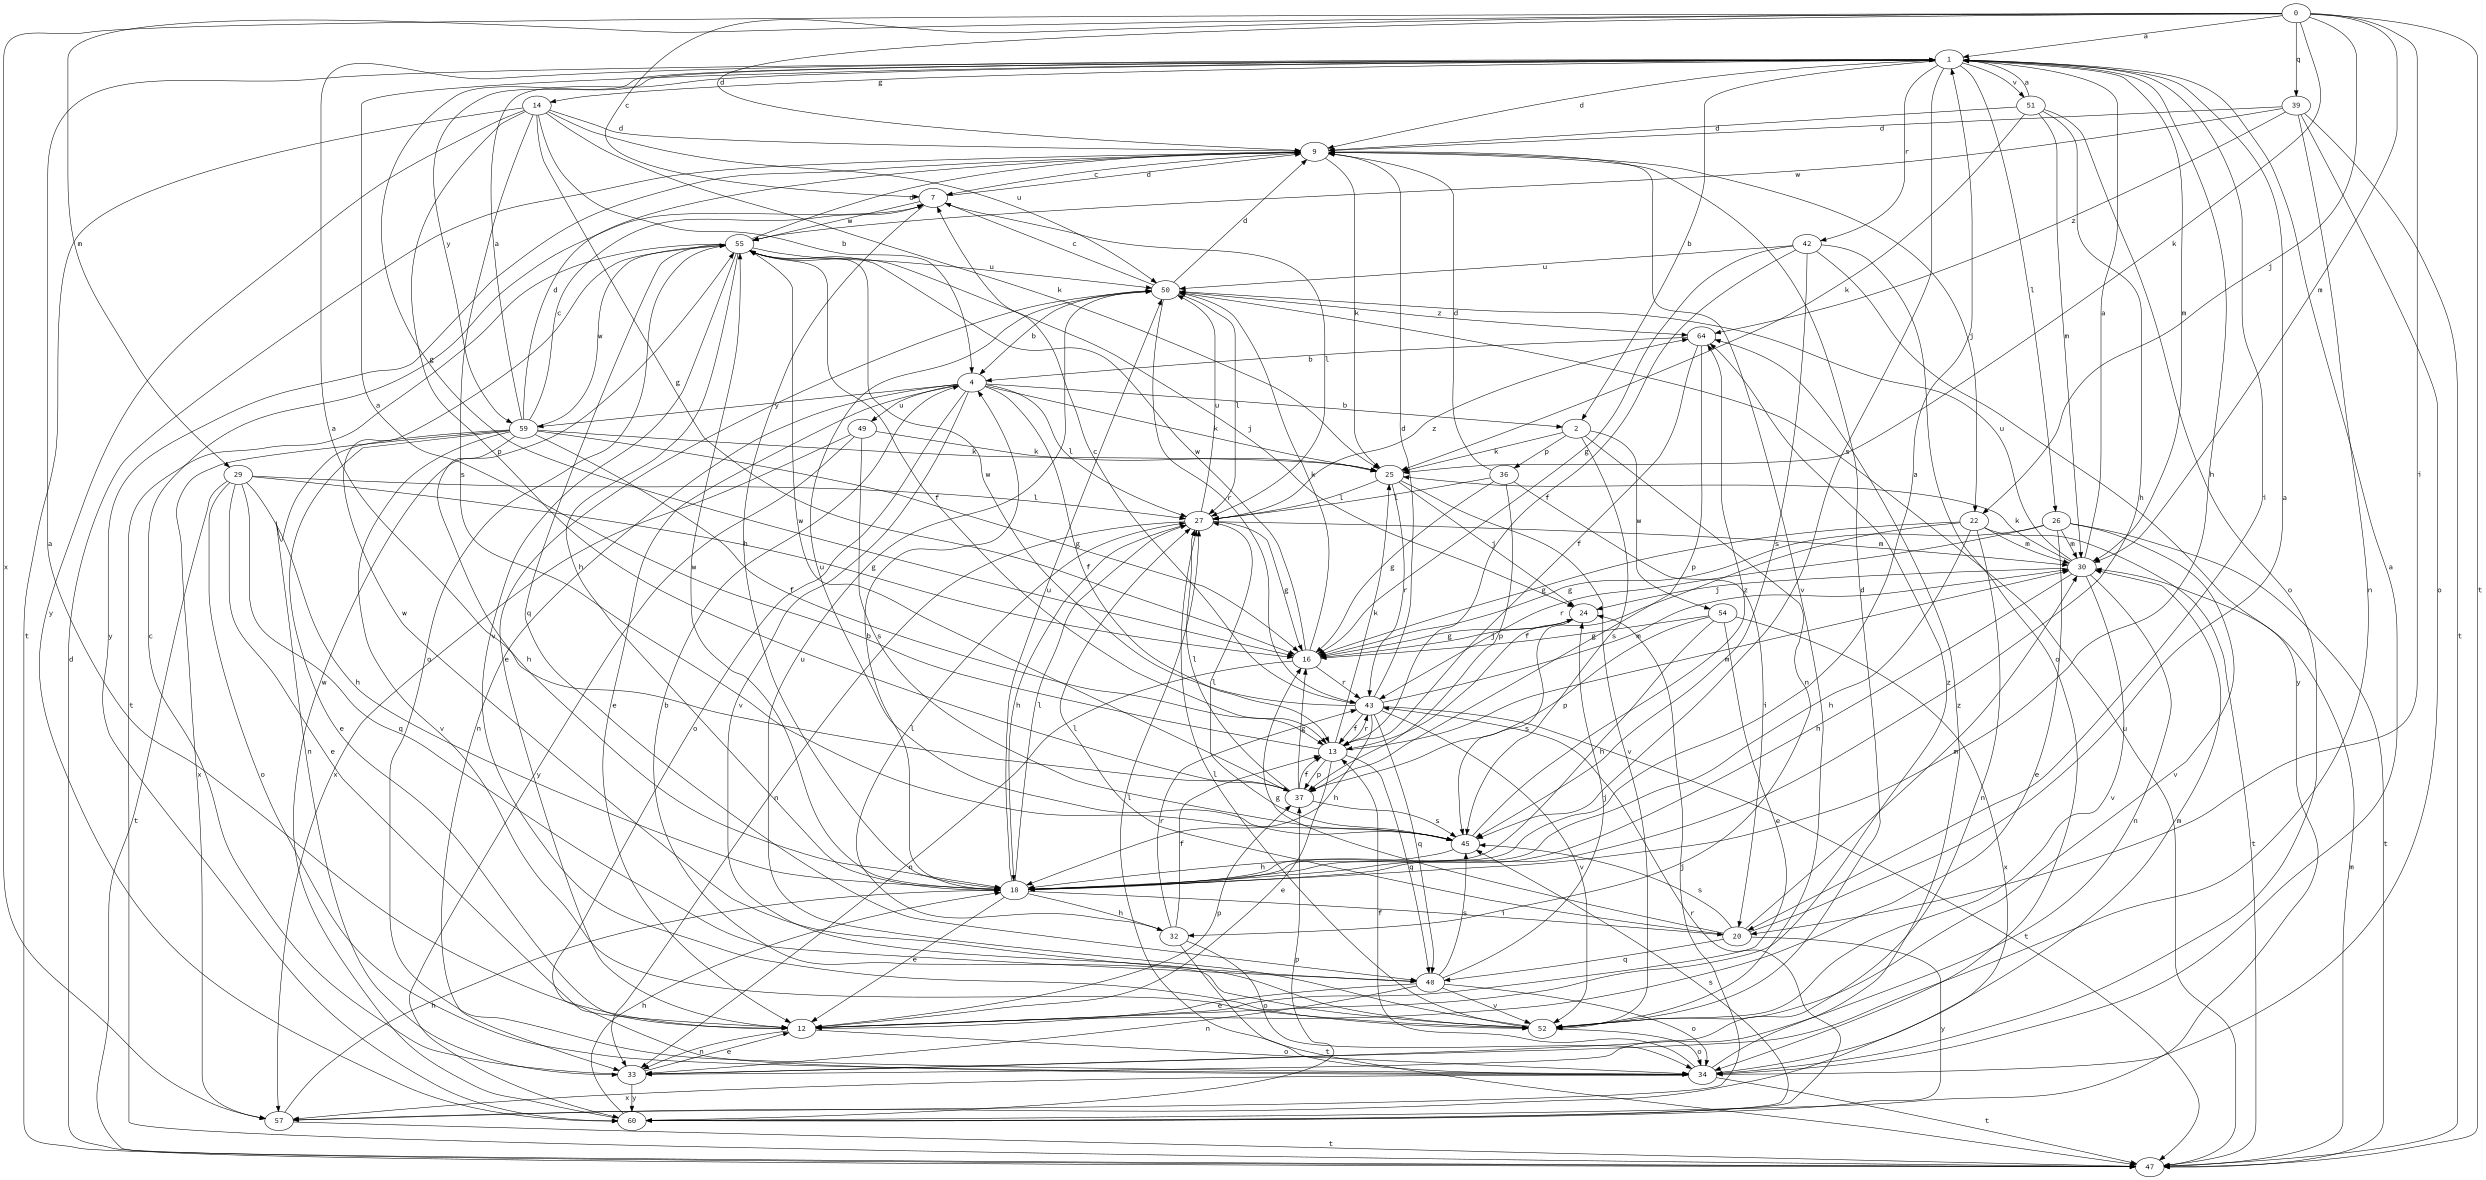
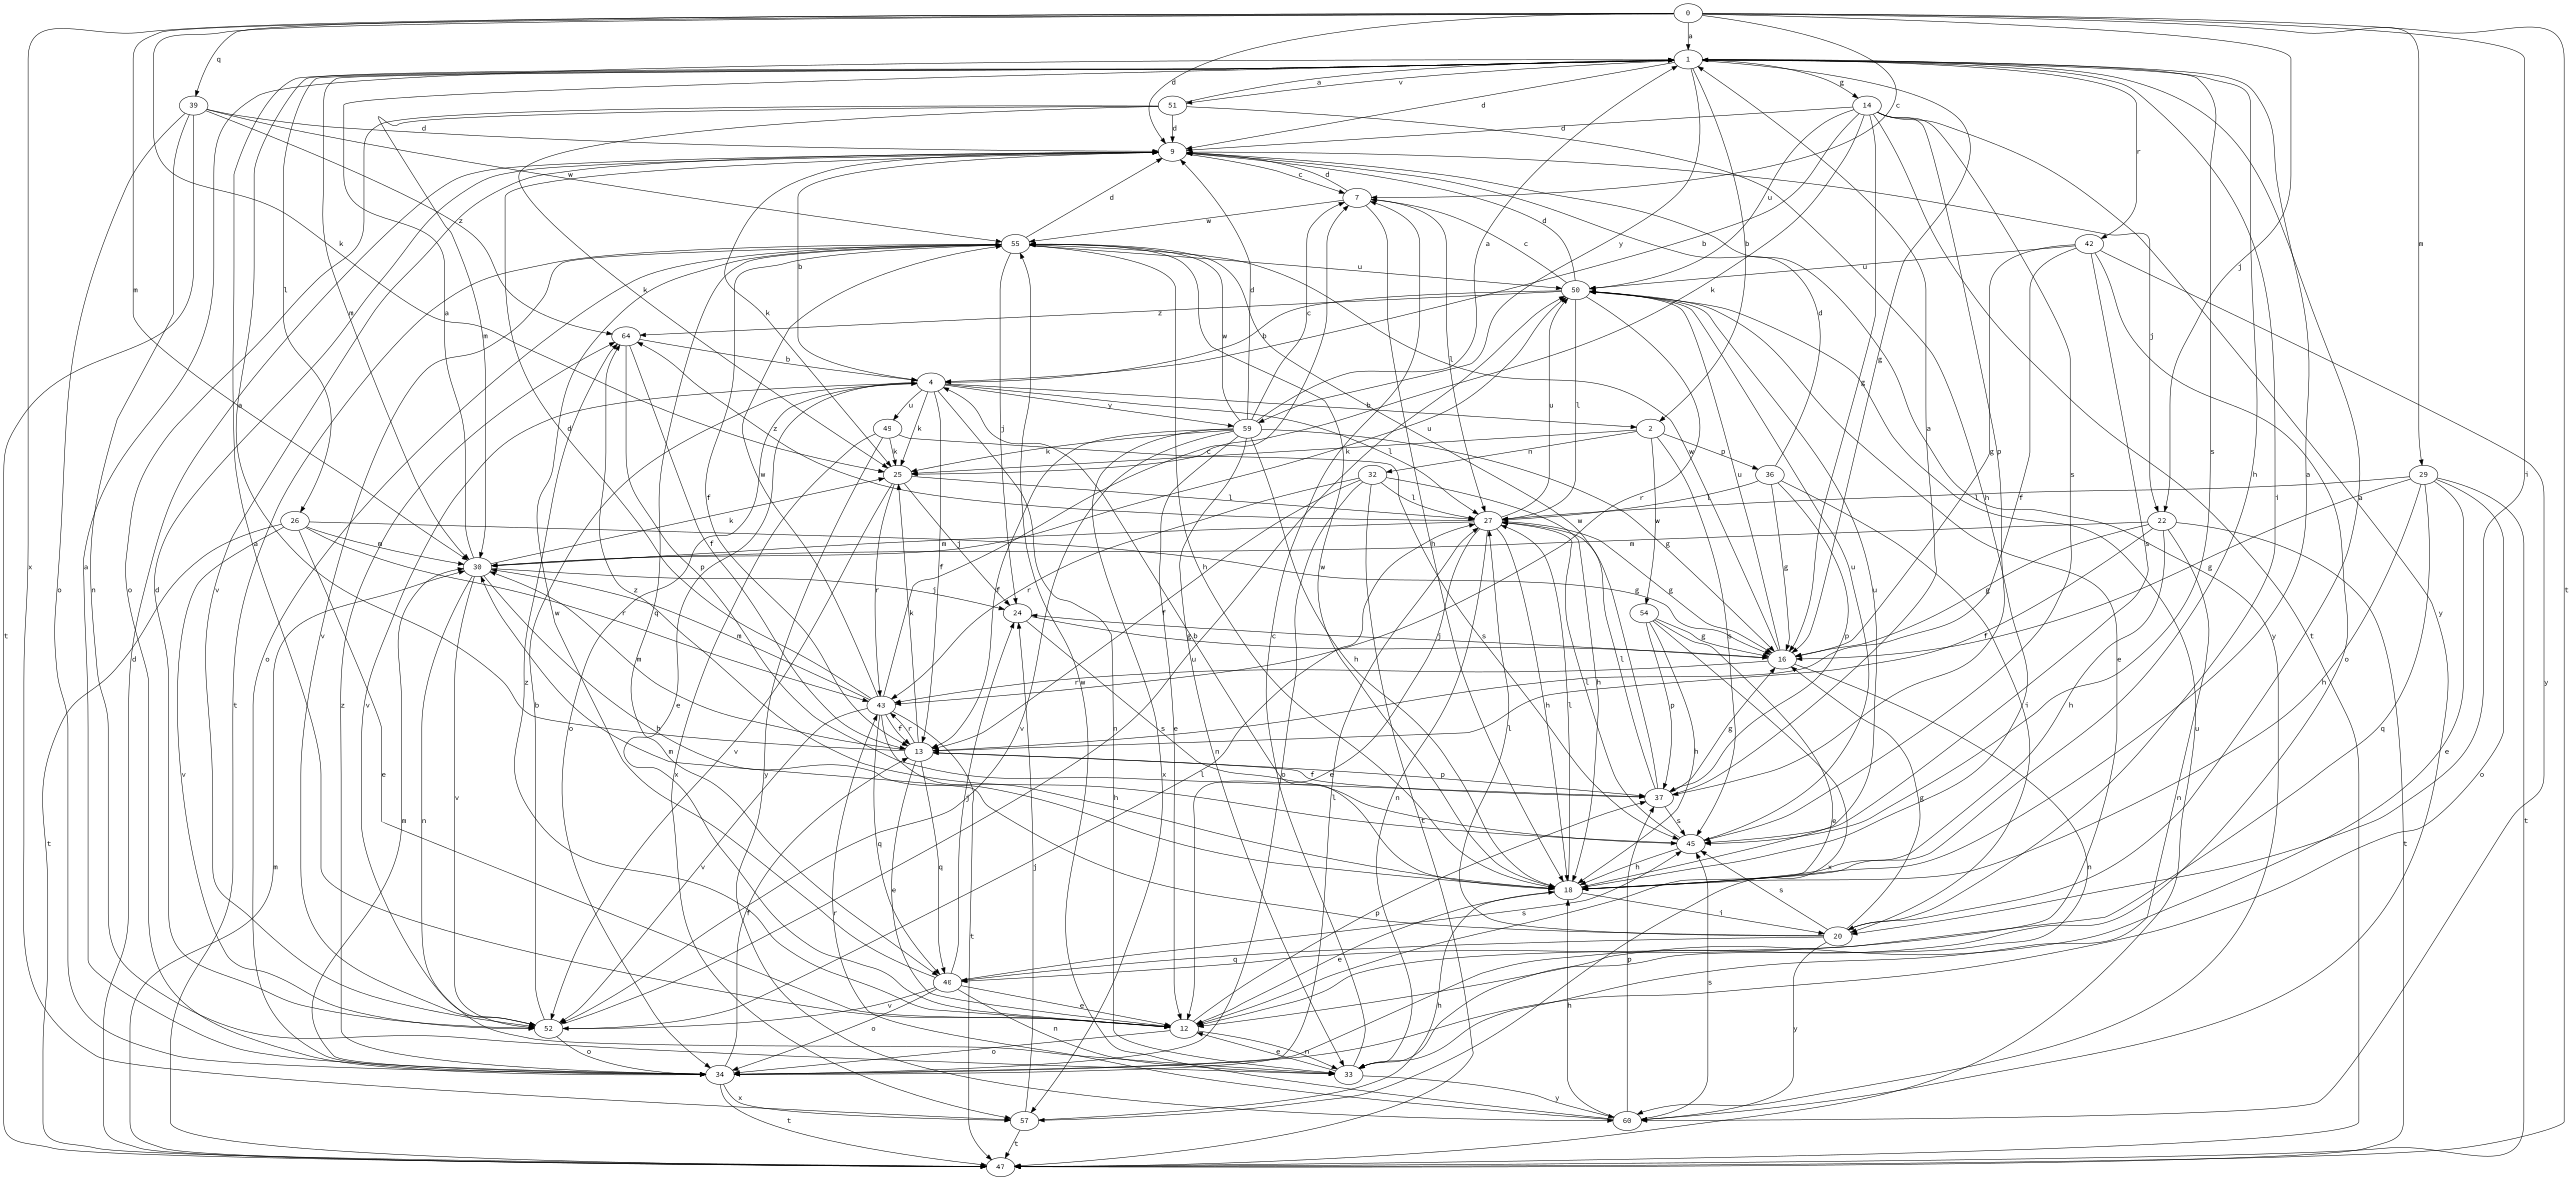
edge "9" -> "4": added, label "b"
edge "16" -> "50": label "k" -> "u"
edge "27" -> "12": added, label "e"
edge "18" -> "32": reversed
